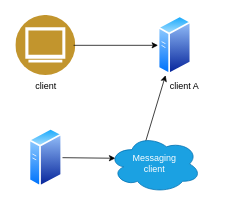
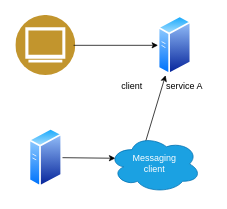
node "client": moved (45, 87) -> (132, 87)
node "client A": label "client A" -> "service A"
